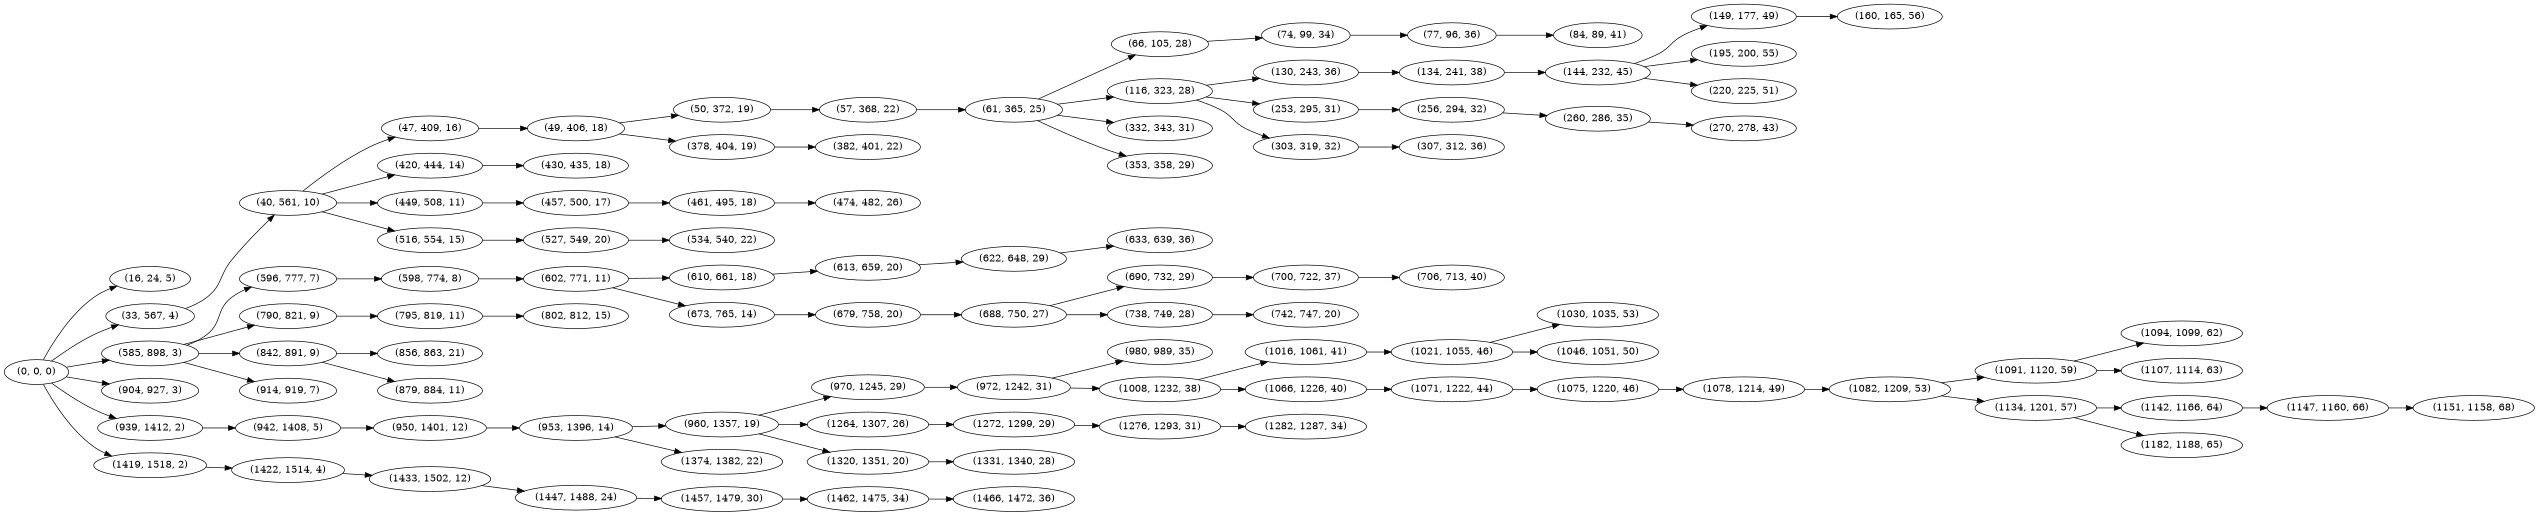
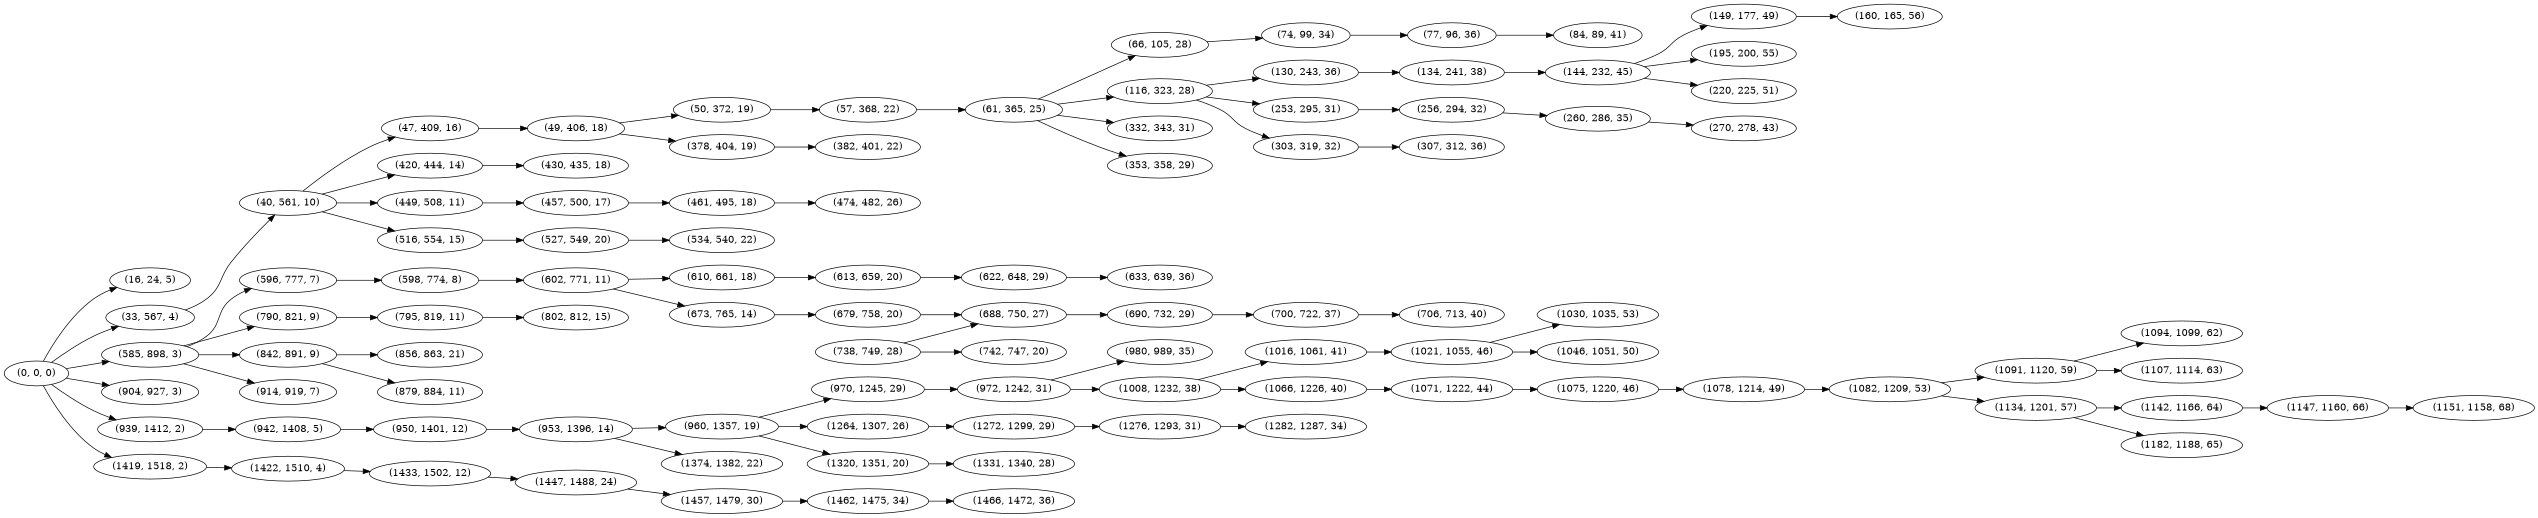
edge "(688, 750, 27)" -> "(738, 749, 28)": reversed
node "(1422, 1514, 4)": label "(1422, 1514, 4)" -> "(1422, 1510, 4)"
